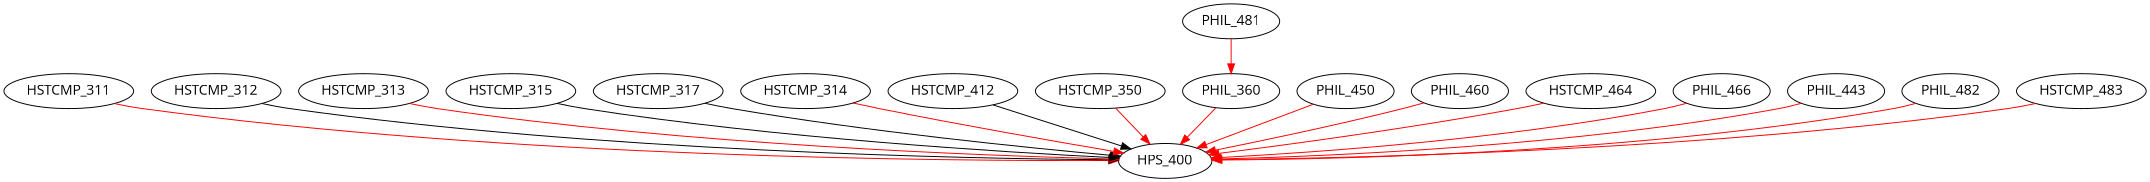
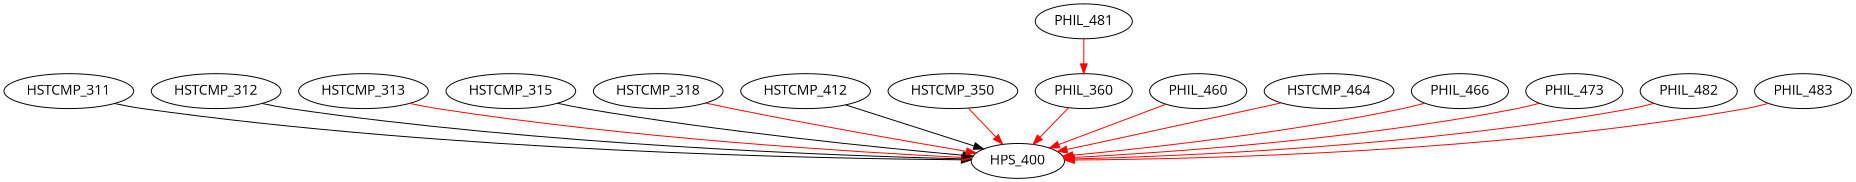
node "HSTCMP_317": removed
node "HSTCMP_314": label "HSTCMP_314" -> "HSTCMP_318"
node "PHIL_450": removed
node "PHIL_443": label "PHIL_443" -> "PHIL_473"
node "HSTCMP_483": label "HSTCMP_483" -> "PHIL_483"
edge "HSTCMP_311" -> "HPS_400": color red -> black
